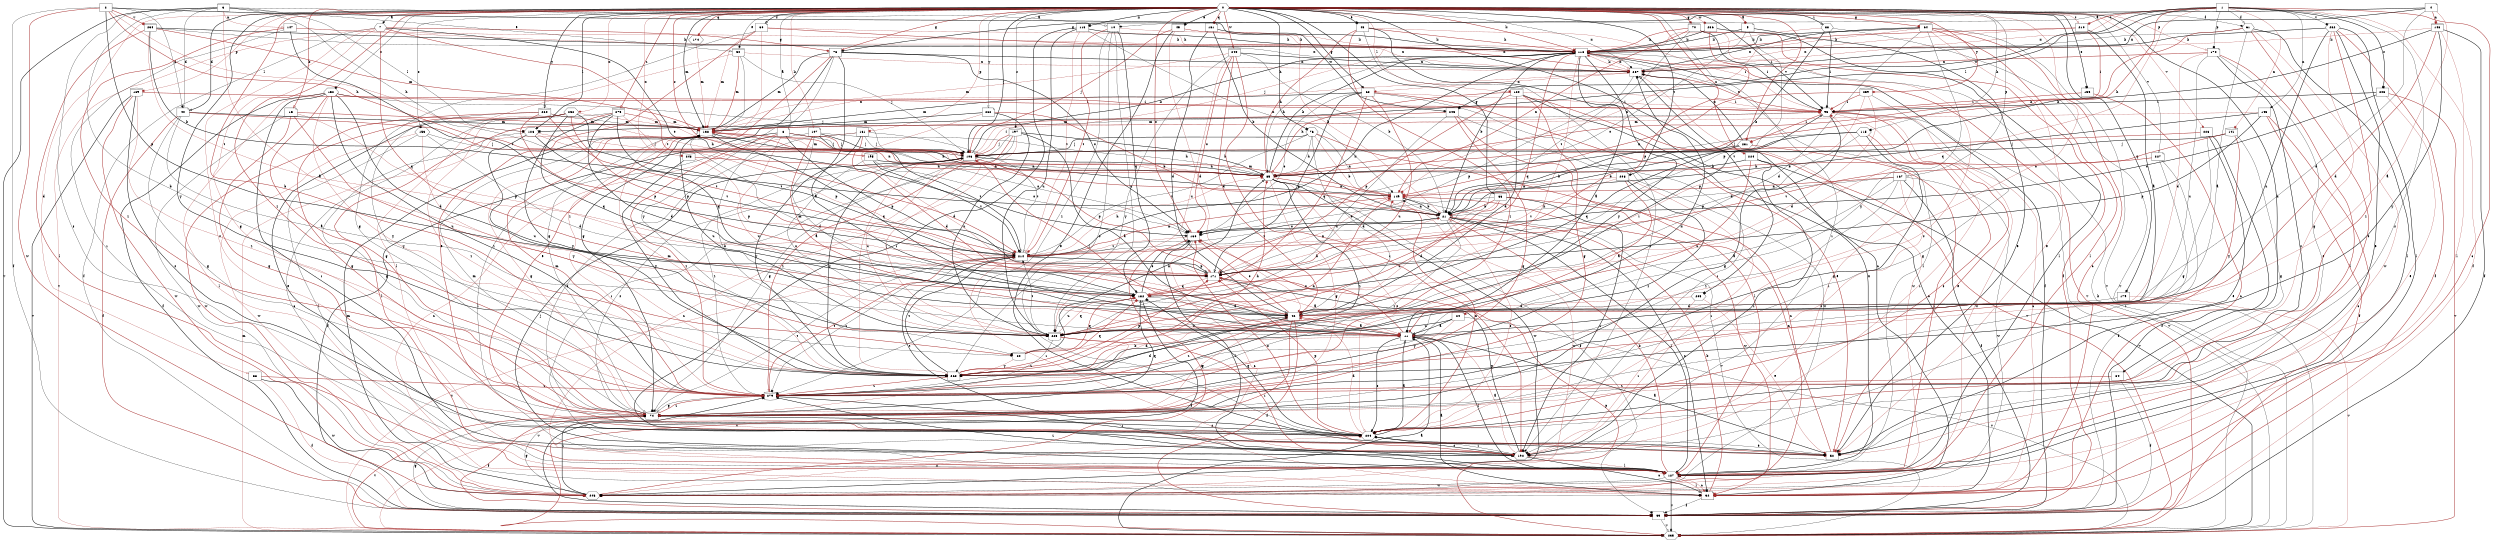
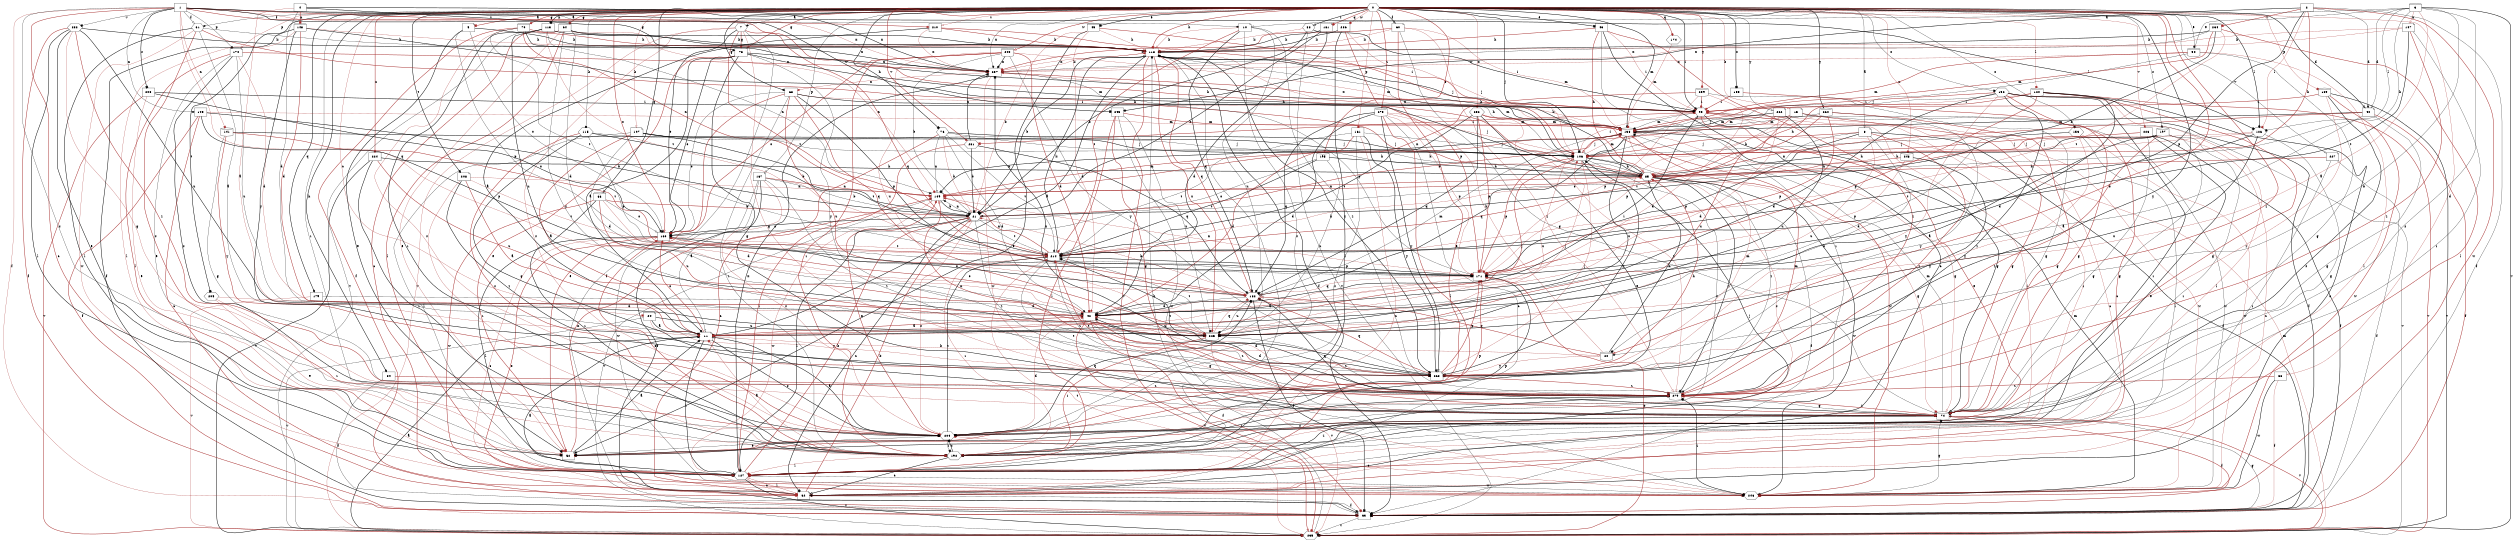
edge "0" -> "15": style bold -> solid
edge "118" -> "225": added, label "u"
edge "11" -> "32": reversed
